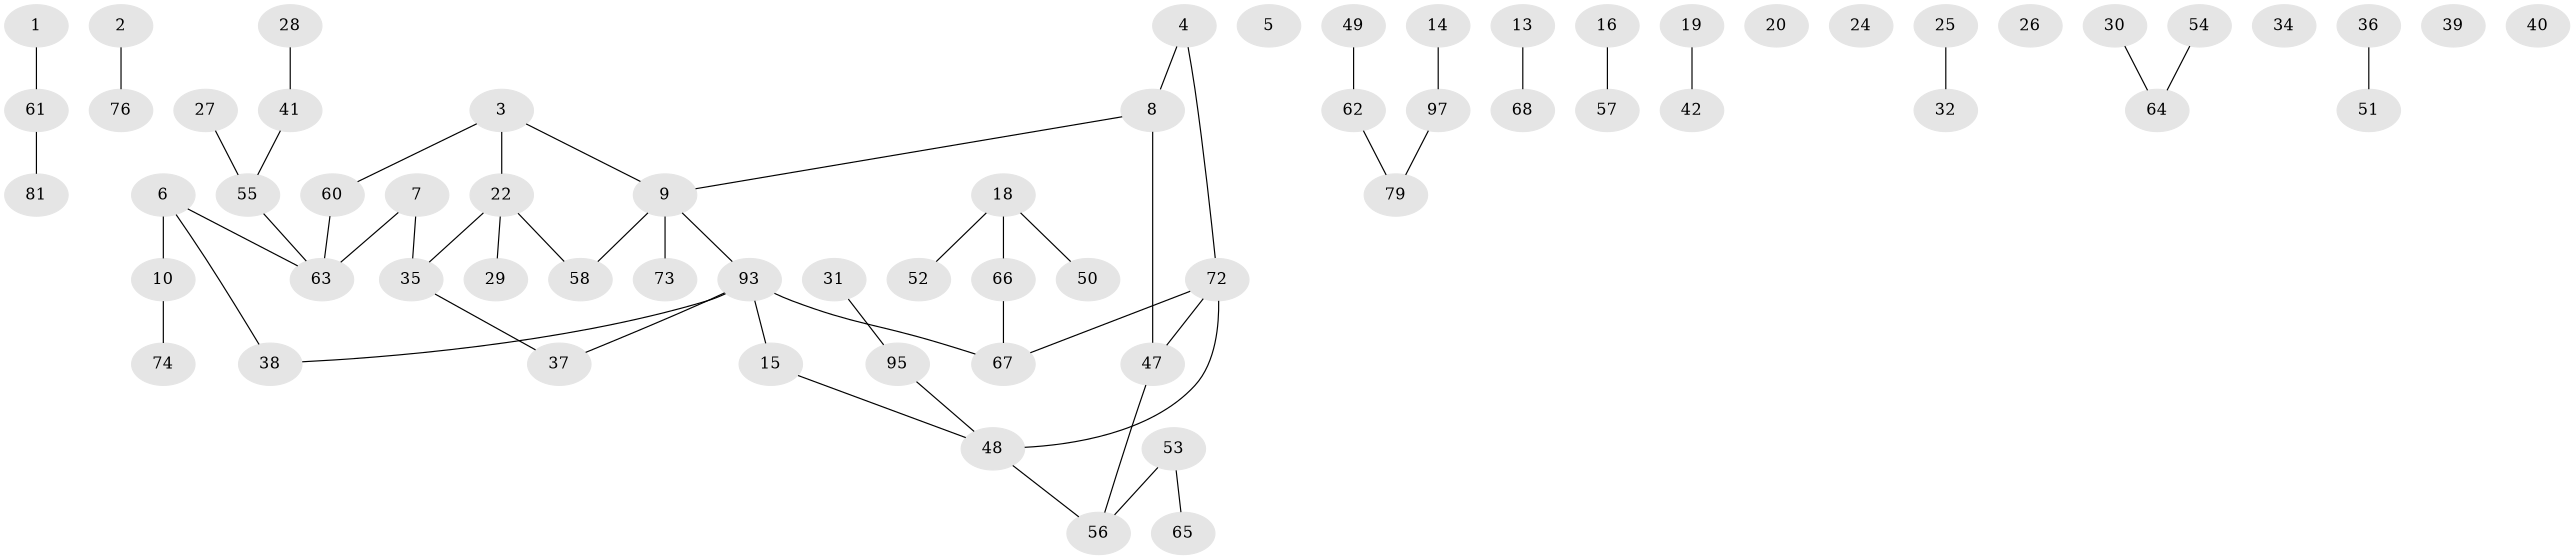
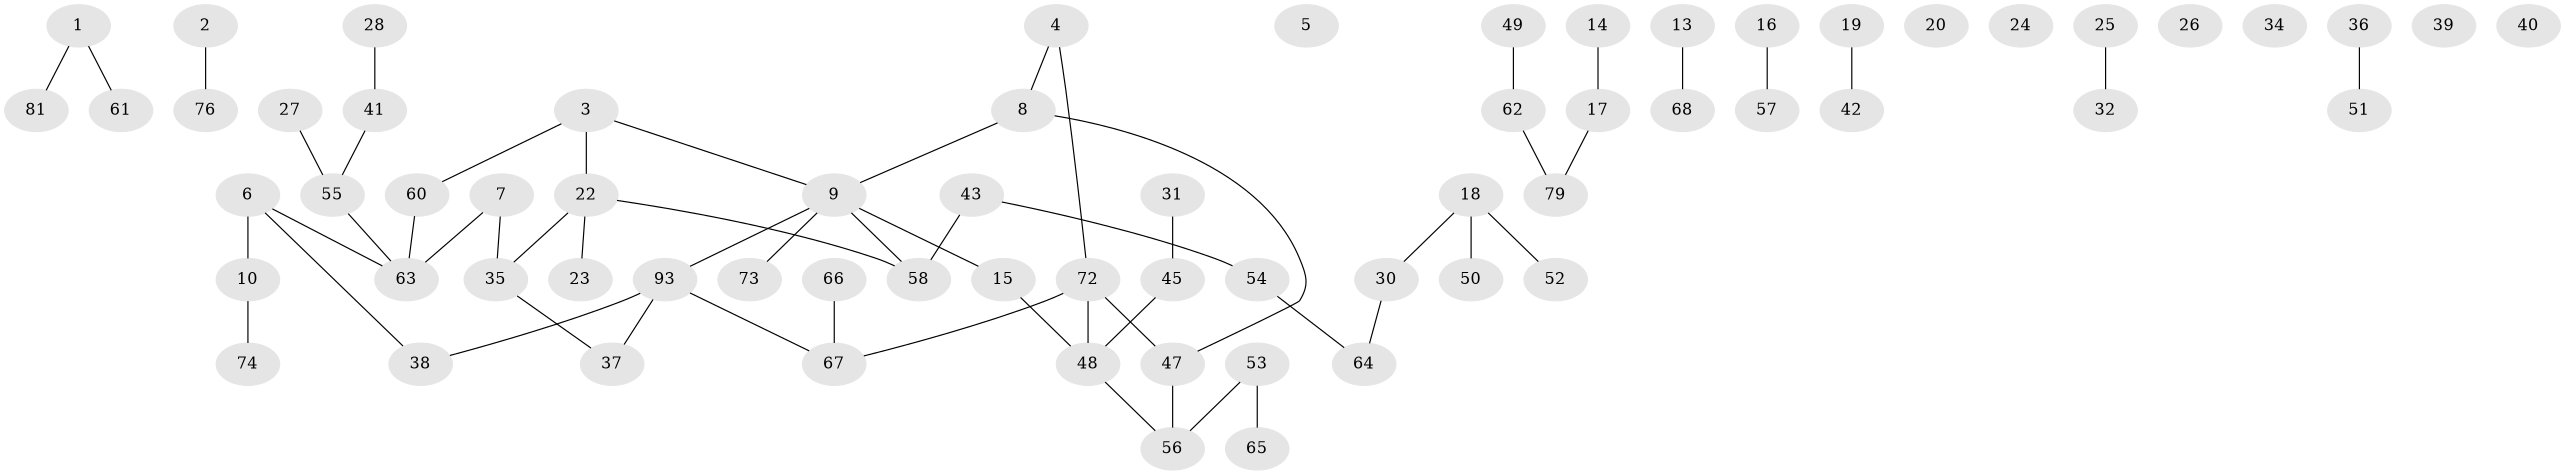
node "97": label "97" -> "17"
edge "61" -- "81": now "1" -- "81"
node "43": added
edge "18" -- "66": now "18" -- "30"
node "29": label "29" -> "23"
edge "93" -- "15": now "9" -- "15"
node "95": label "95" -> "45"
